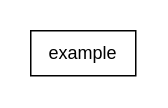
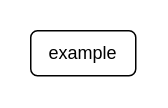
node "example": shape rectangle -> rounded rectangle
